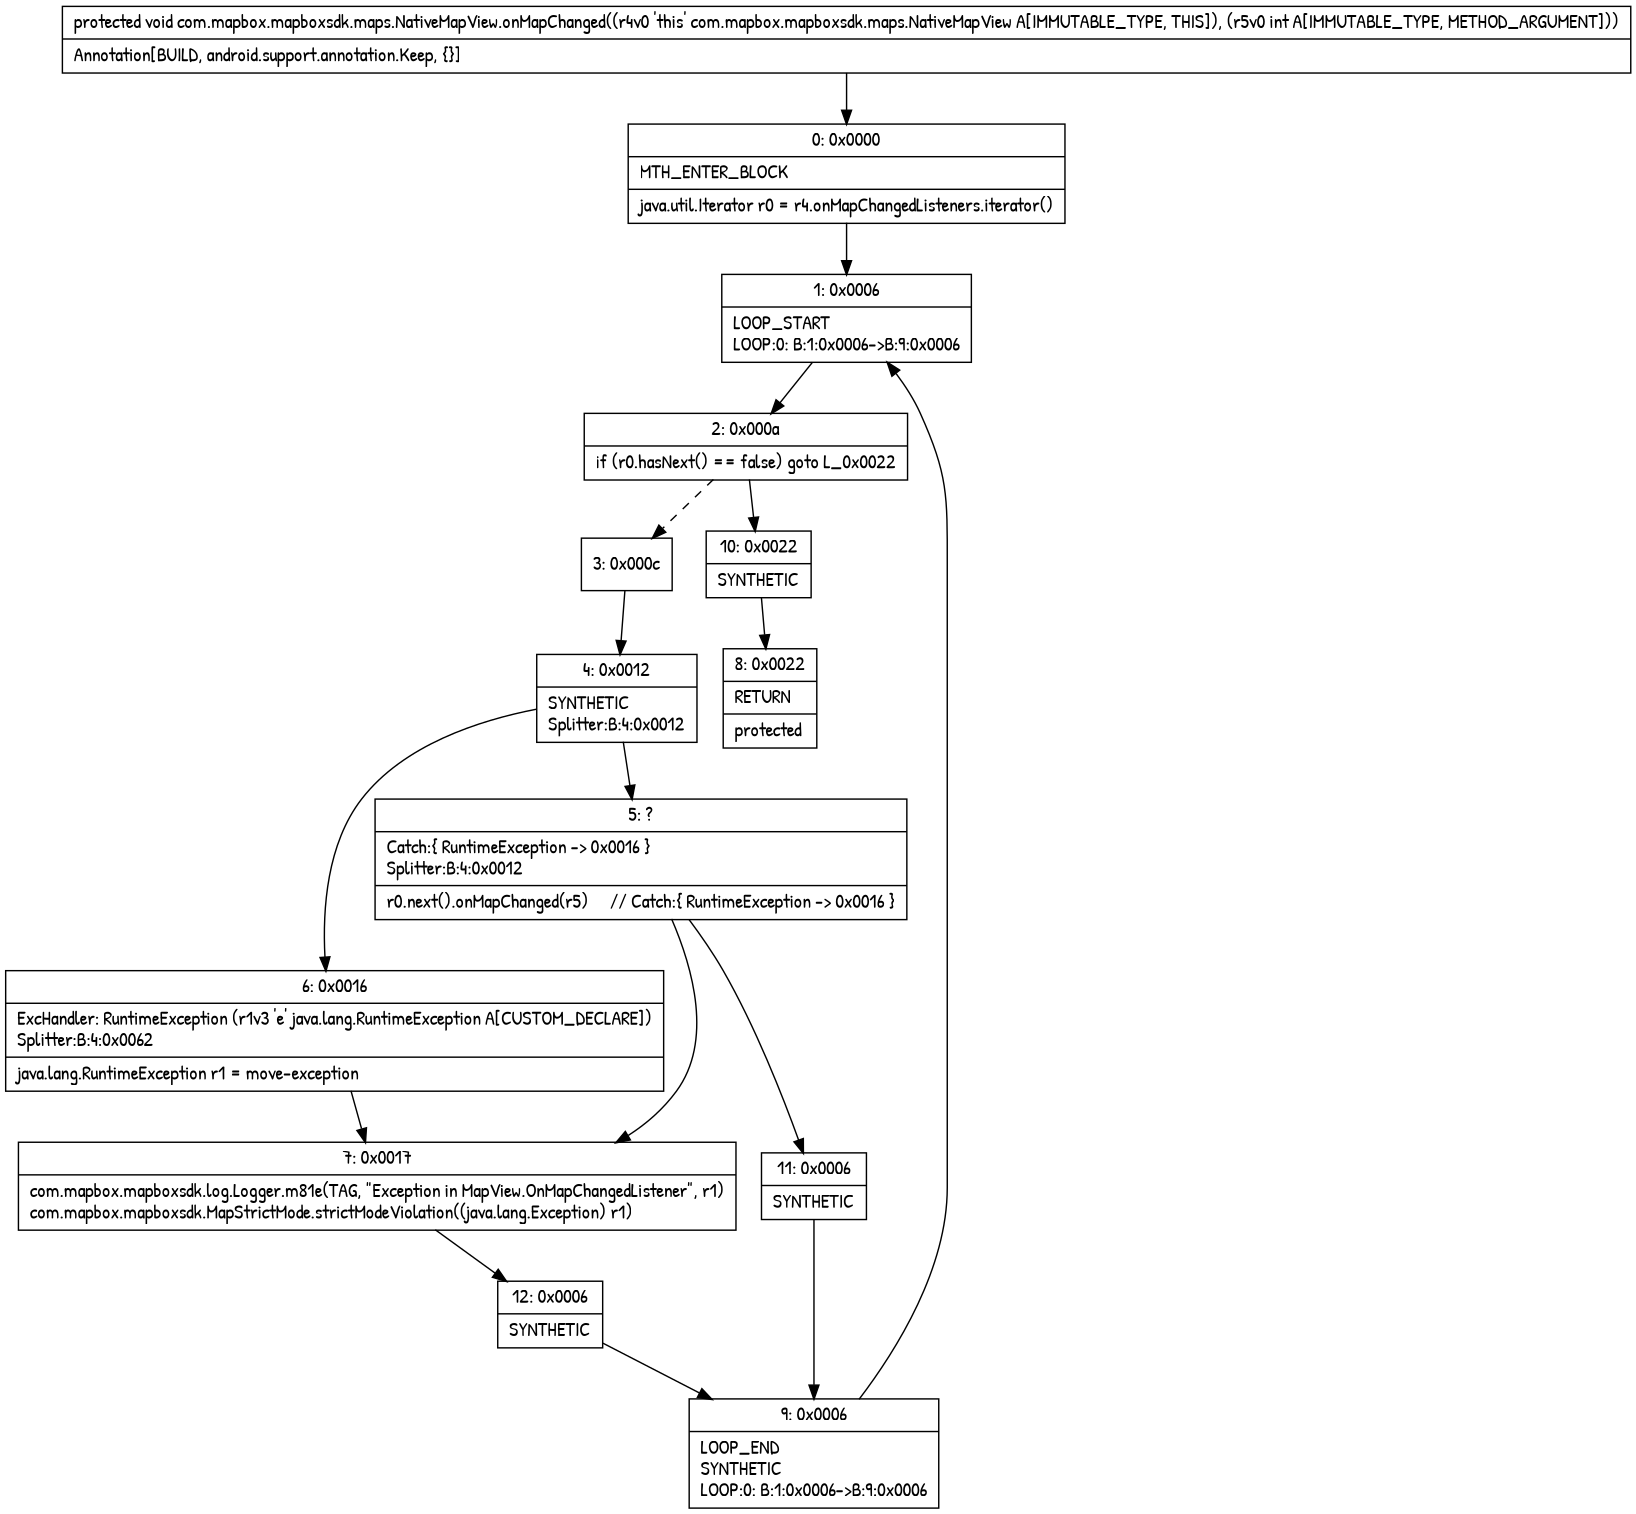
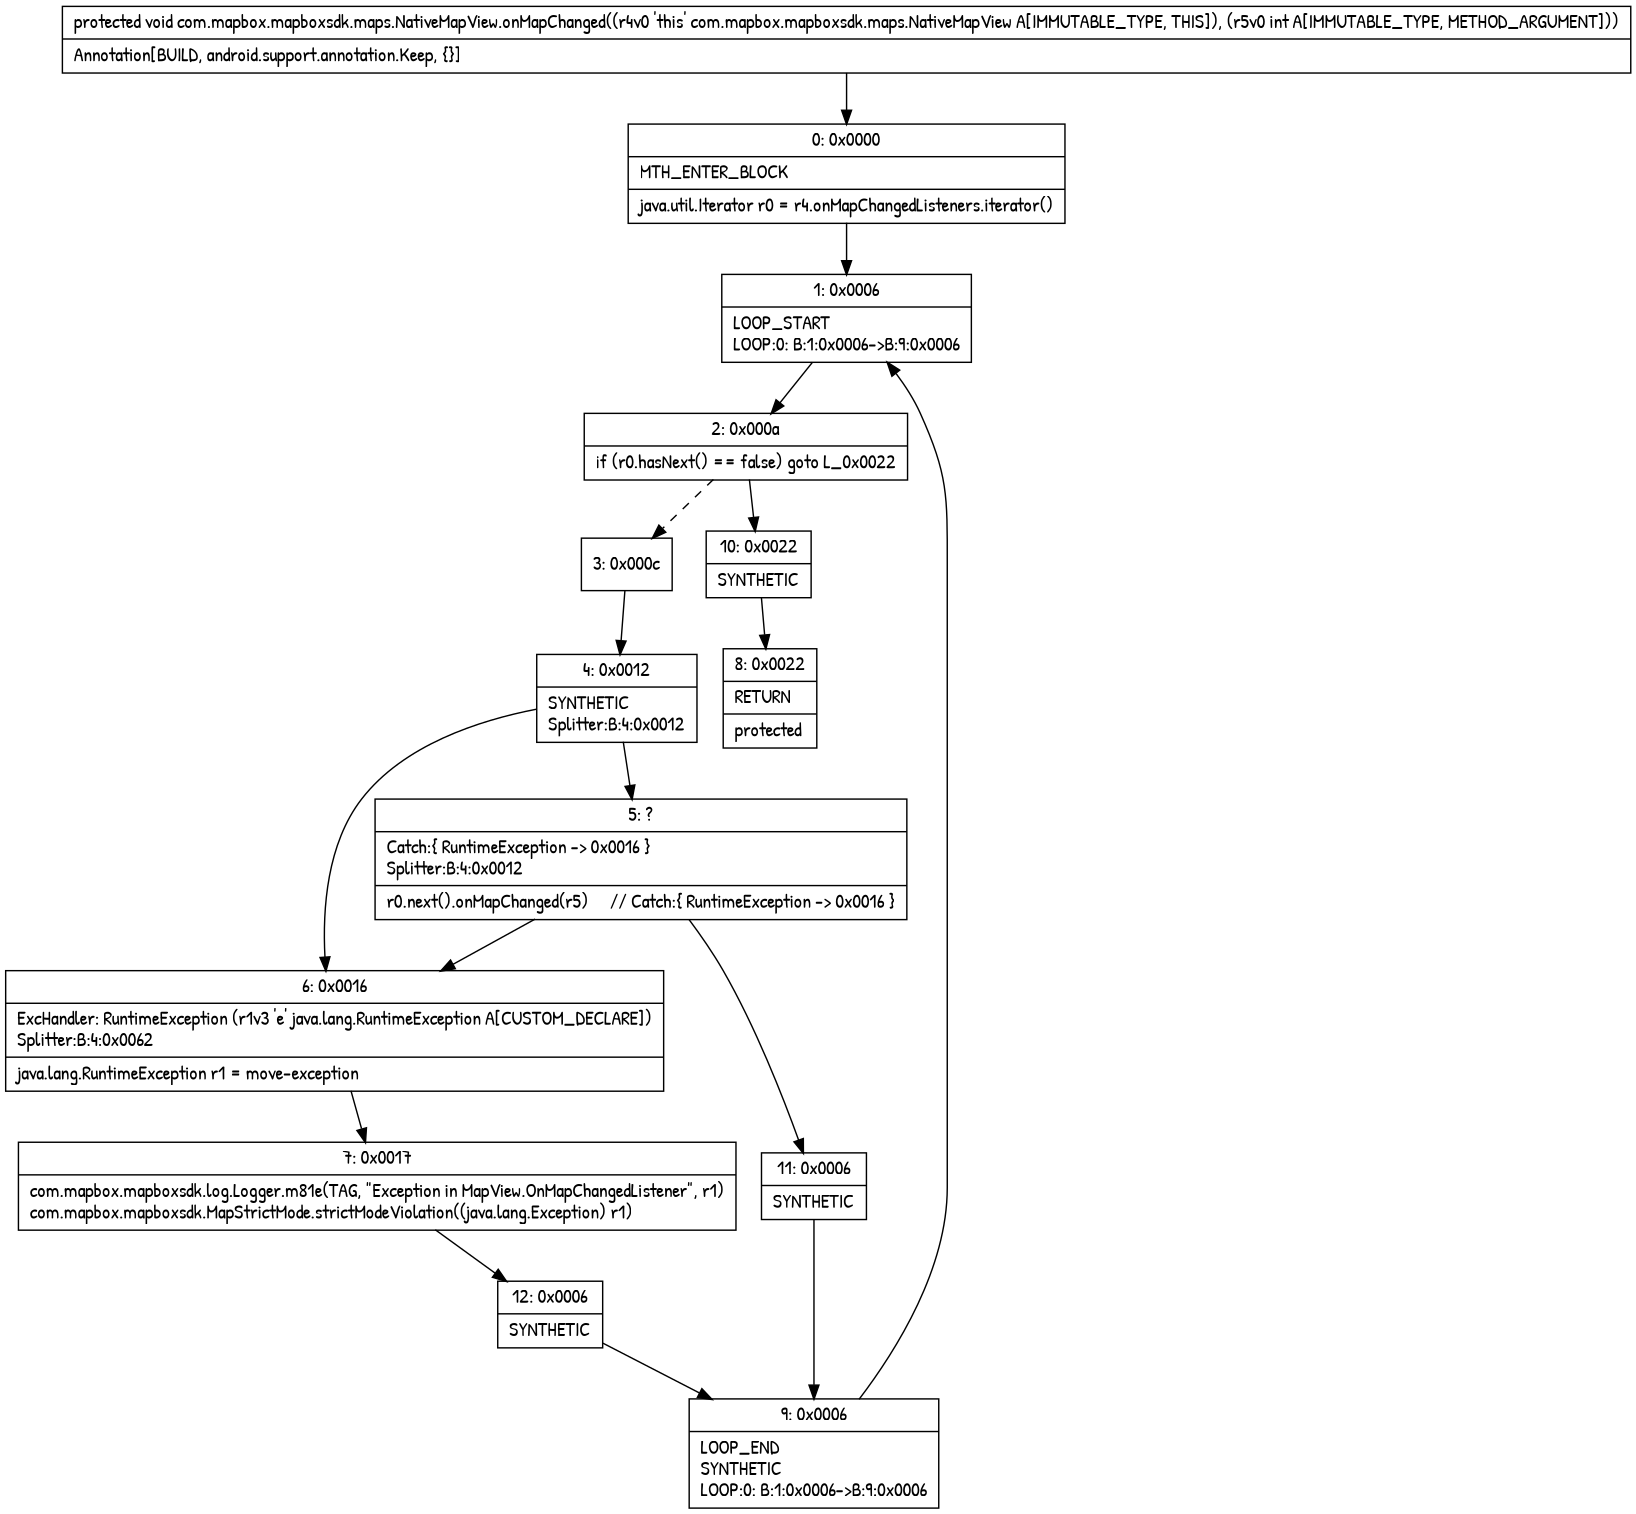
edge "5: ?" -> "7: 0x0017": now "5: ?" -> "6: 0x0016"
